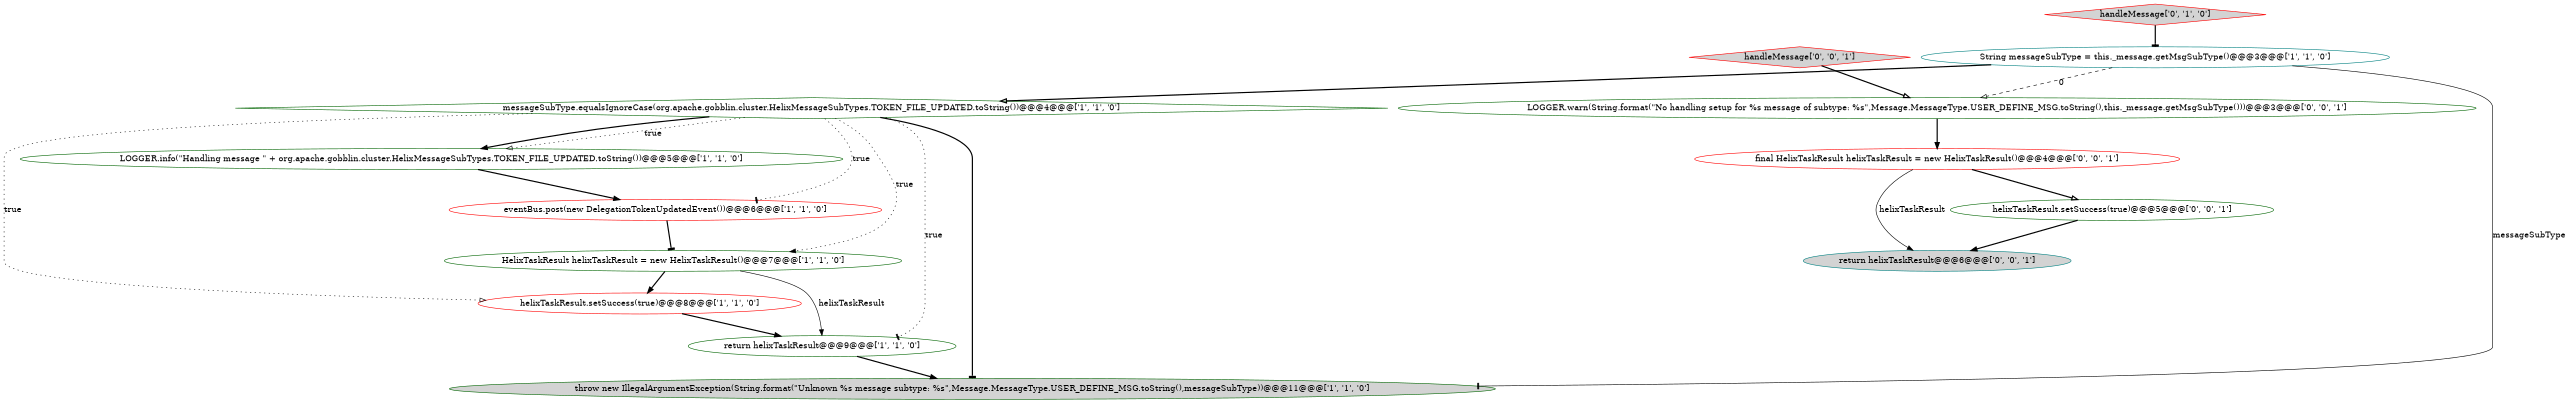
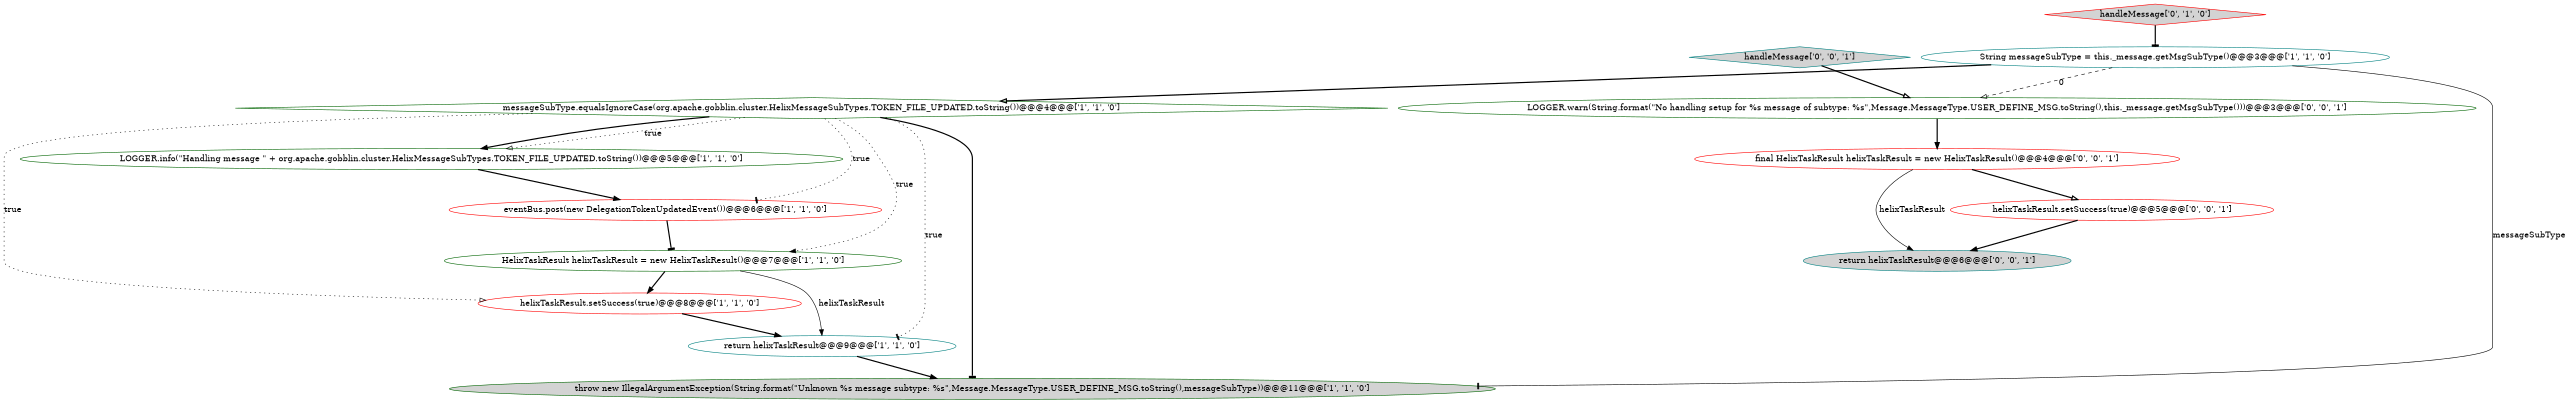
node "handleMessage['0', '0', '1']": color red -> teal
node "helixTaskResult.setSuccess(true)@@@5@@@['0', '0', '1']": color darkgreen -> red
node "return helixTaskResult@@@9@@@['1', '1', '0']": color darkgreen -> teal
